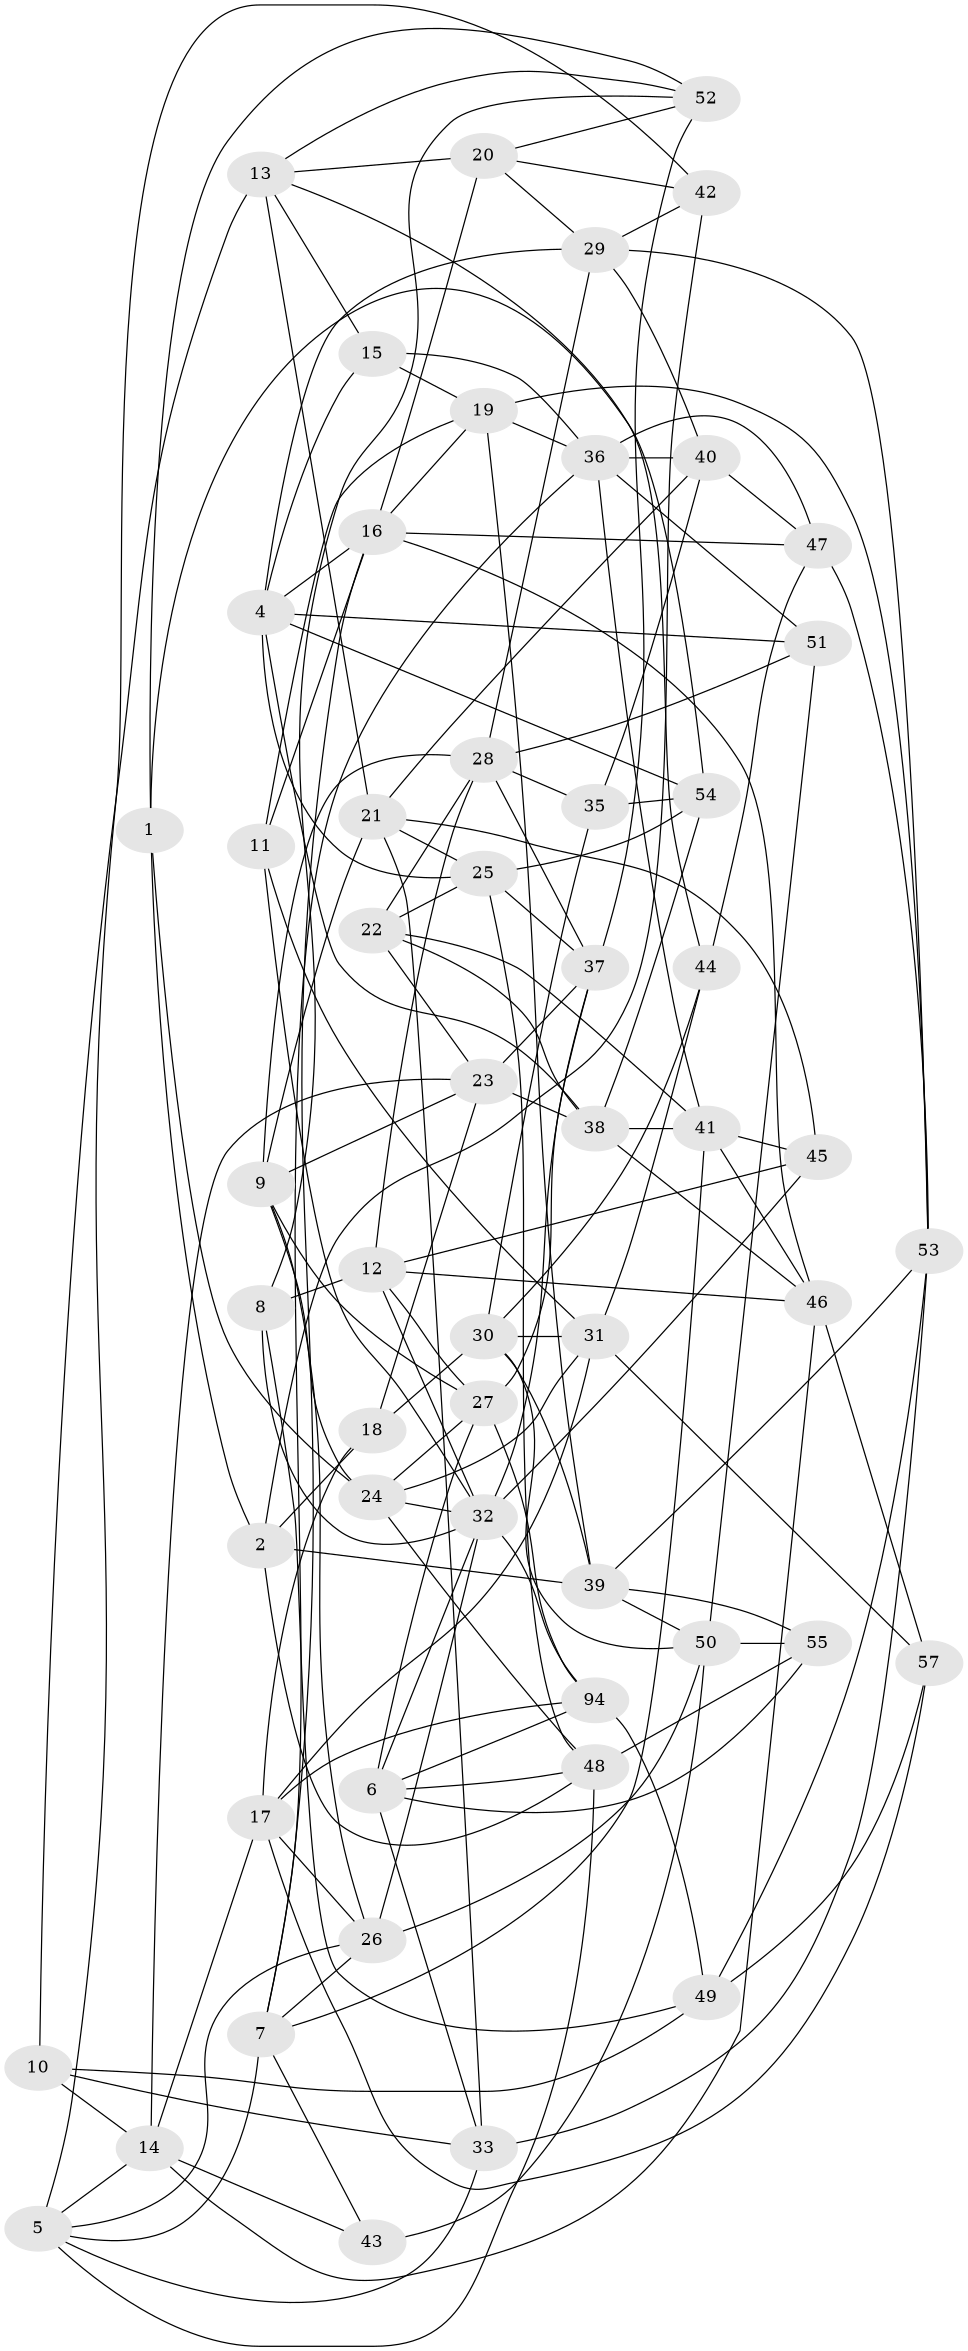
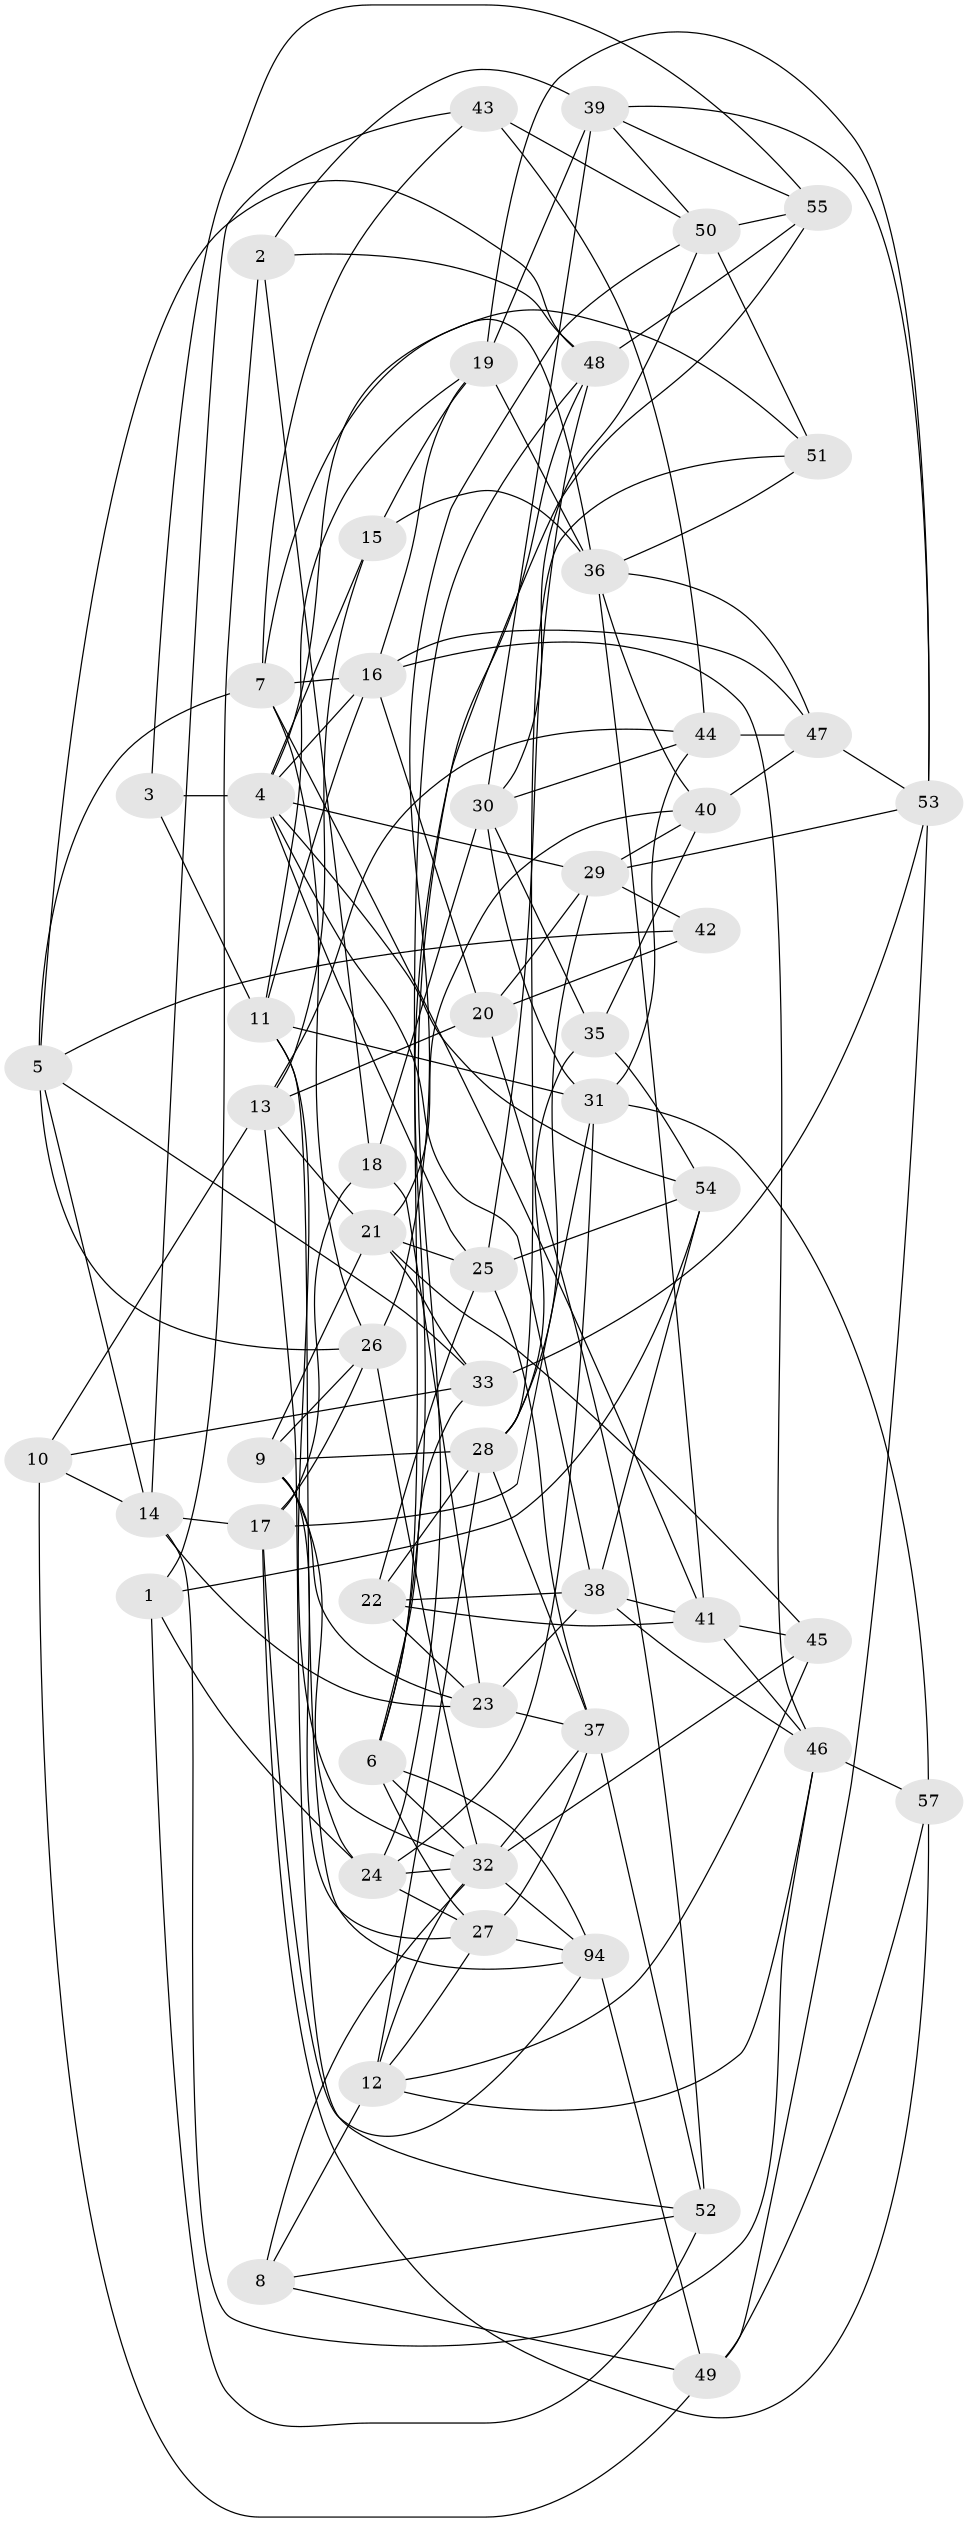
edge "43" -- "44": added
node "3": added
edge "42" -- "2": removed
edge "11" -- "94": added
